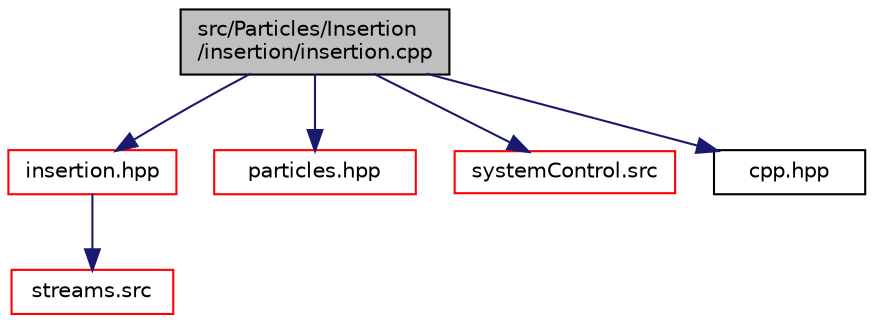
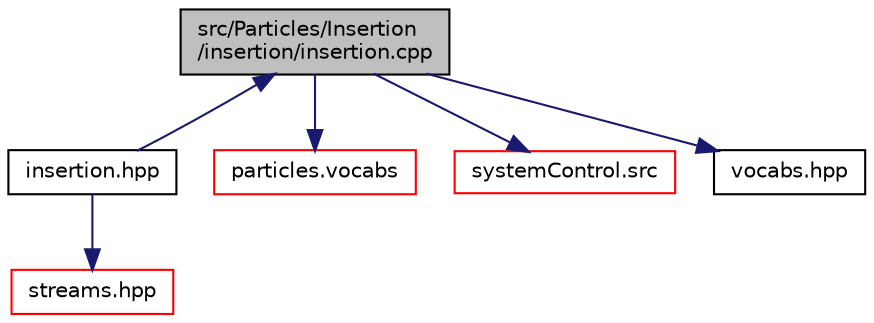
edge "src/Particles/Insertion /insertion/insertion.cpp" -> "insertion.hpp": reversed
node "insertion.hpp": color red -> black
node "particles.hpp": label "particles.hpp" -> "particles.vocabs"
node "cpp.hpp": label "cpp.hpp" -> "vocabs.hpp"
node "streams.src": label "streams.src" -> "streams.hpp"
